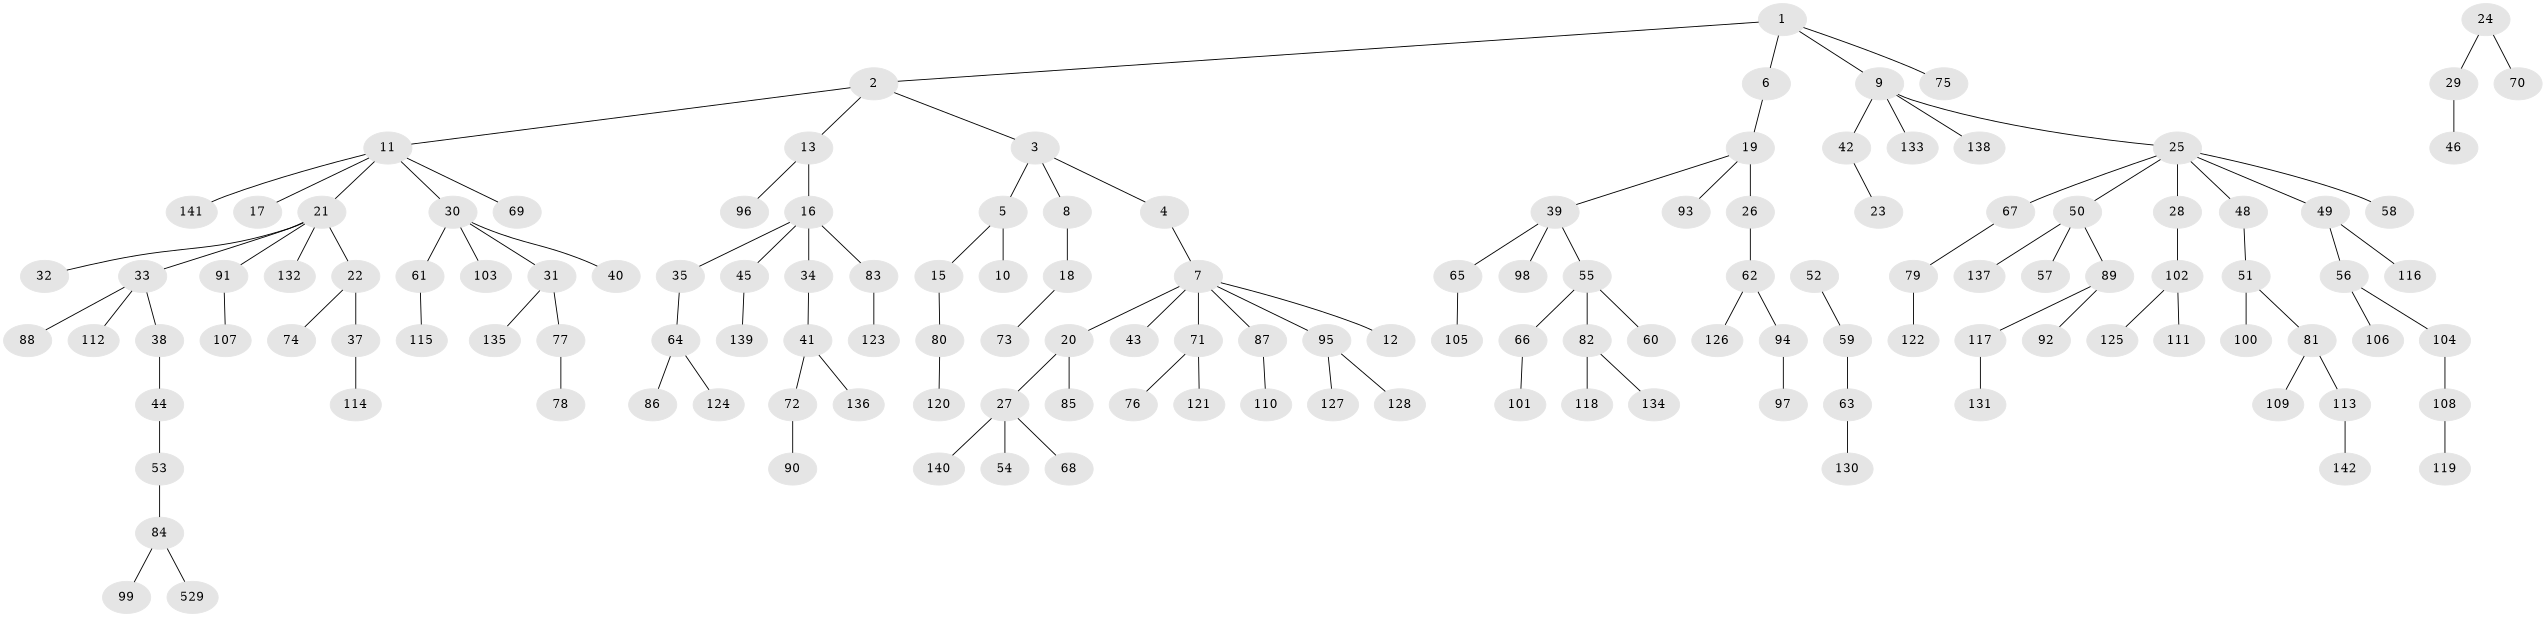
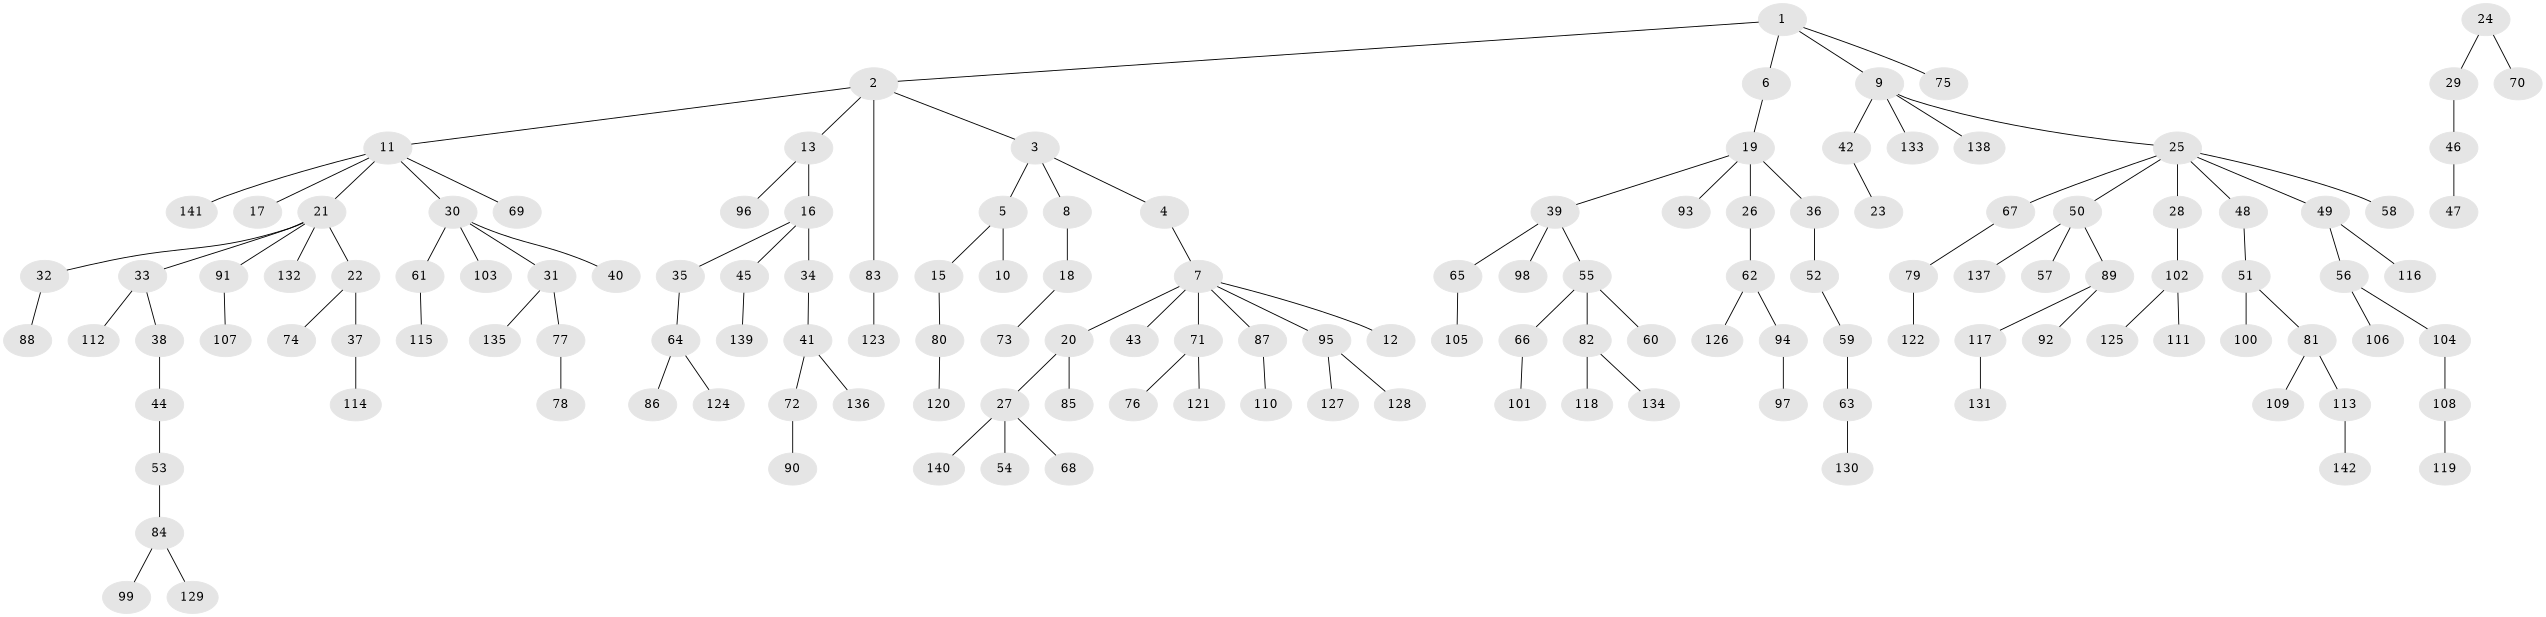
node "36": added
node "47": added
edge "16" -- "83": now "2" -- "83"
edge "33" -- "88": now "32" -- "88"
node "529": label "529" -> "129"
